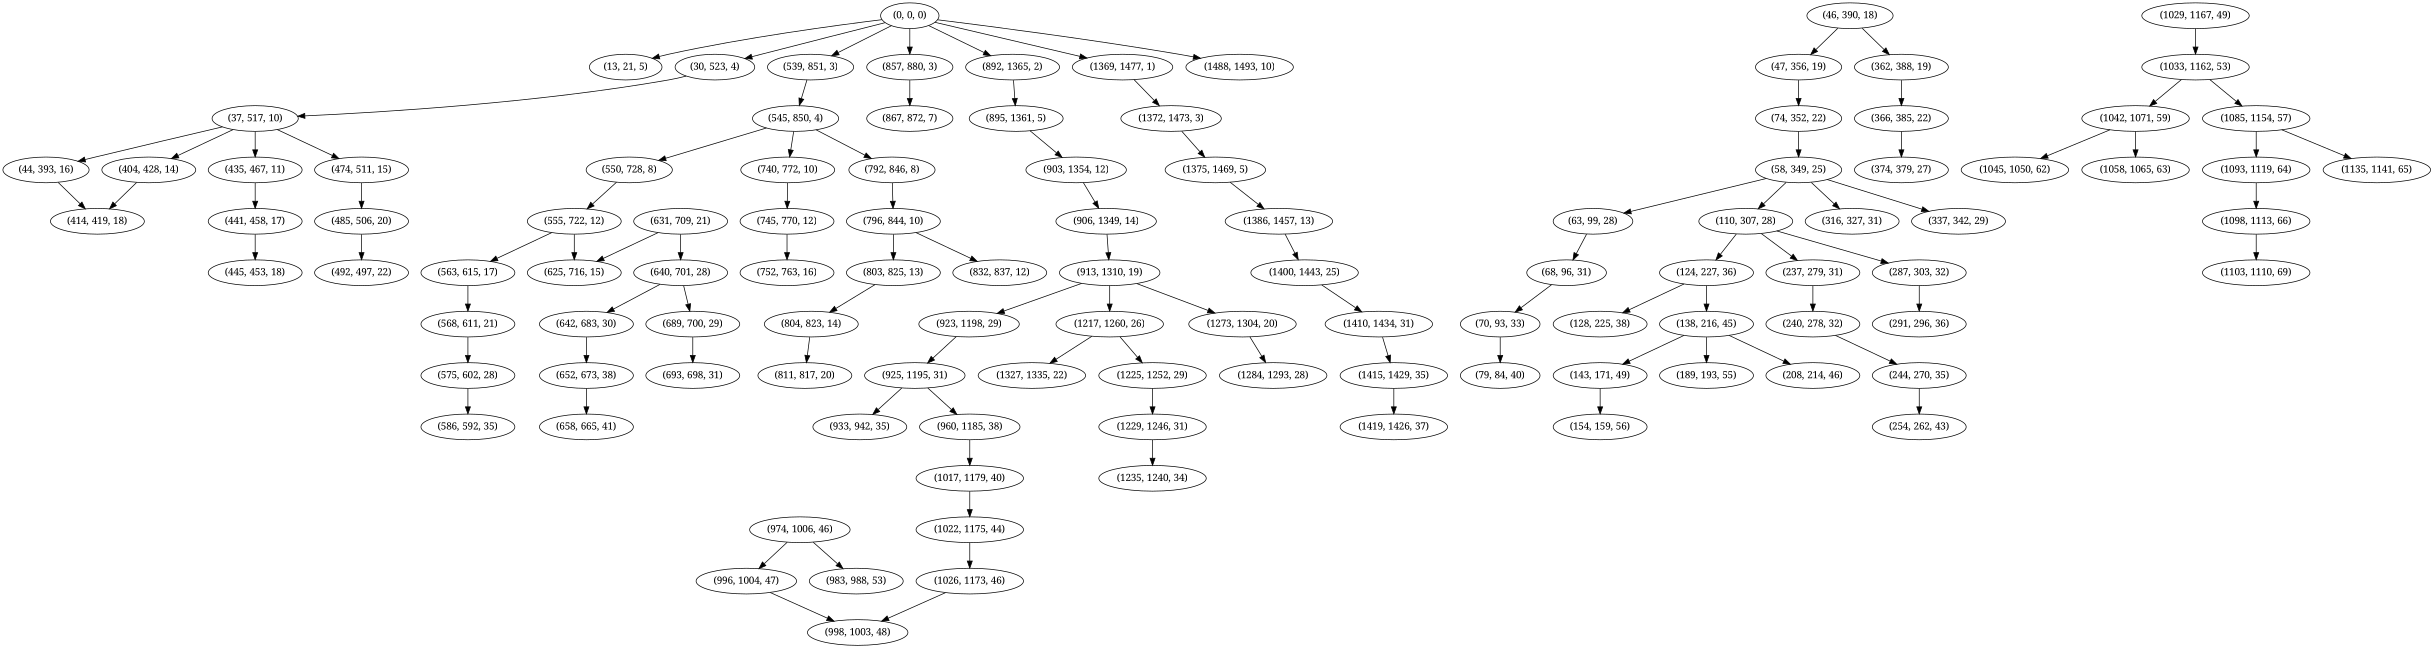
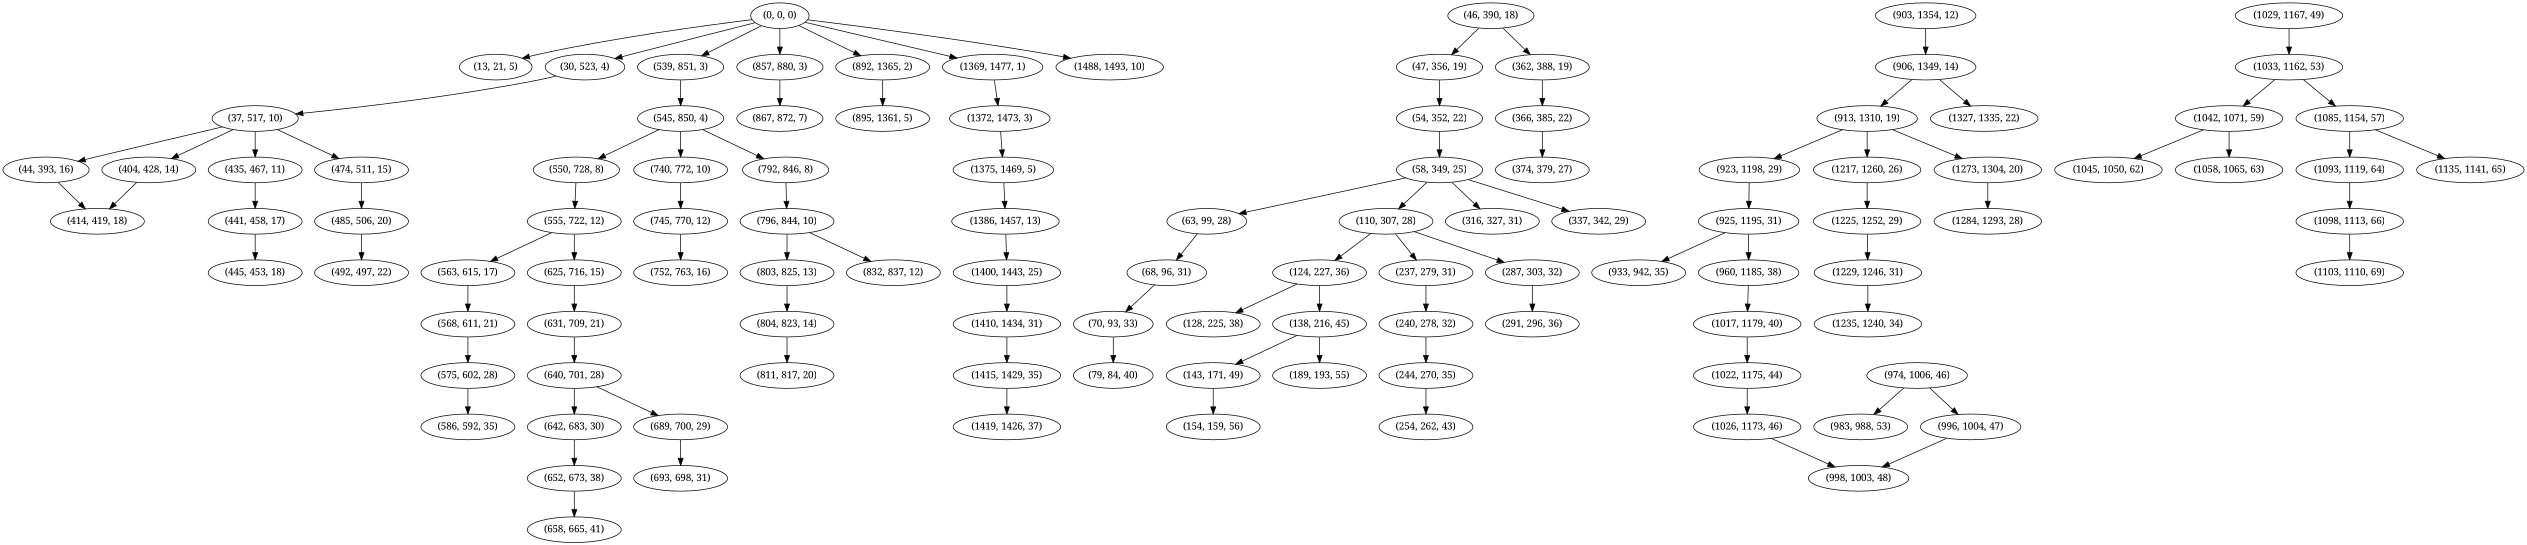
node "(74, 352, 22)": label "(74, 352, 22)" -> "(54, 352, 22)"
edge "(895, 1361, 5)" -> "(903, 1354, 12)": removed
edge "(631, 709, 21)" -> "(625, 716, 15)": reversed
edge "(1217, 1260, 26)" -> "(1327, 1335, 22)": now "(906, 1349, 14)" -> "(1327, 1335, 22)"
node "(208, 214, 46)": removed
